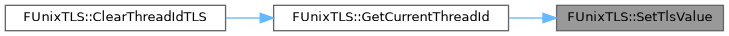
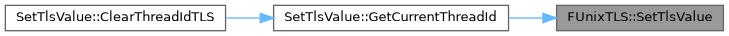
node "FUnixTLS::ClearThreadIdTLS": label "FUnixTLS::ClearThreadIdTLS" -> "SetTlsValue::ClearThreadIdTLS"
node "FUnixTLS::GetCurrentThreadId": label "FUnixTLS::GetCurrentThreadId" -> "SetTlsValue::GetCurrentThreadId"
